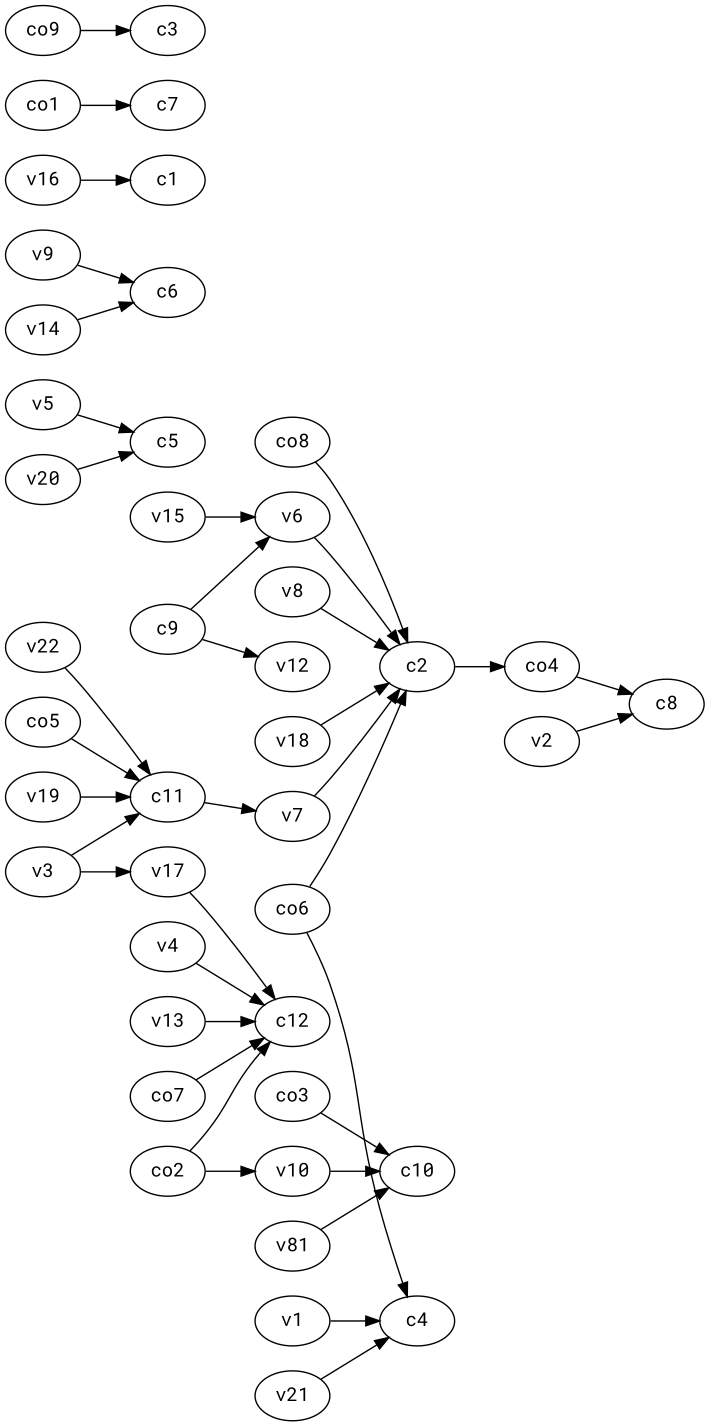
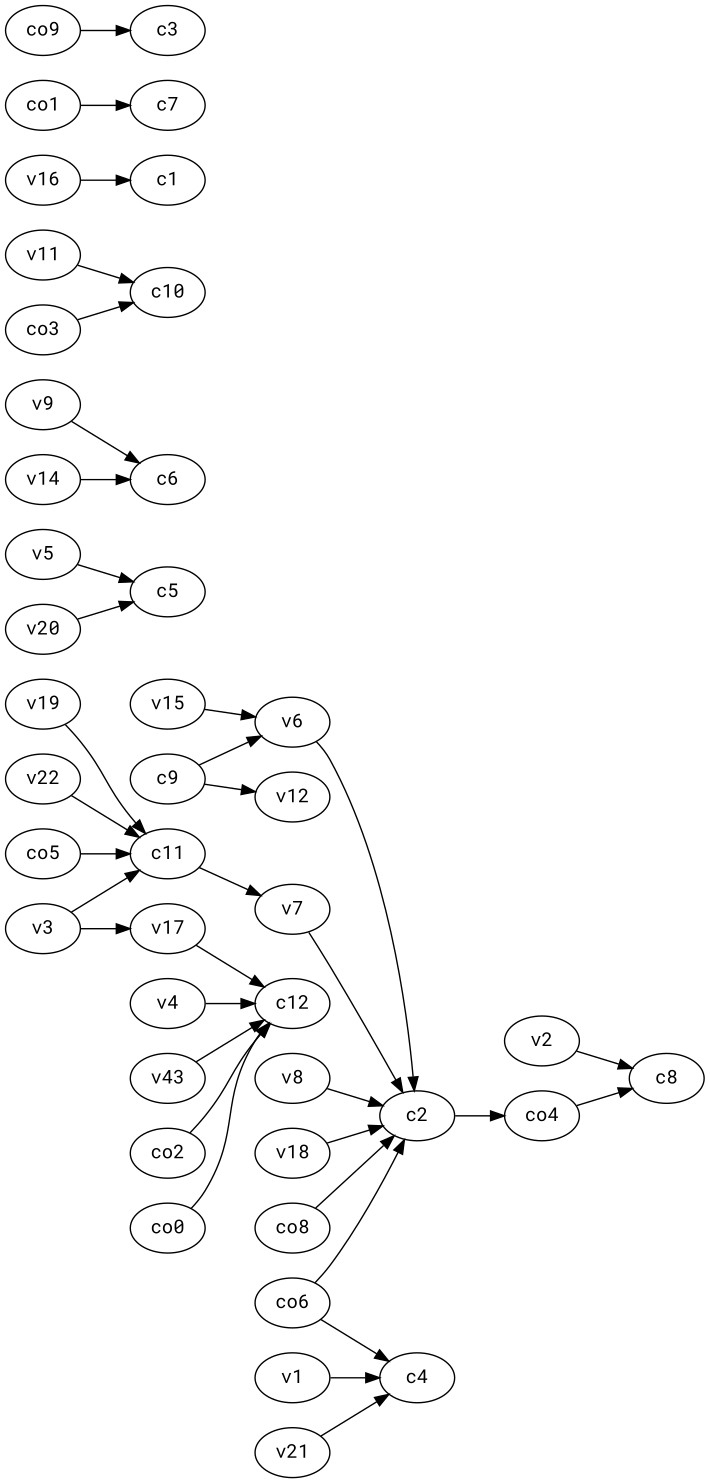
node "v13": label "v13" -> "v43"
node "co7": label "co7" -> "co0"
node "v10": removed
node "v81": label "v81" -> "v11"
